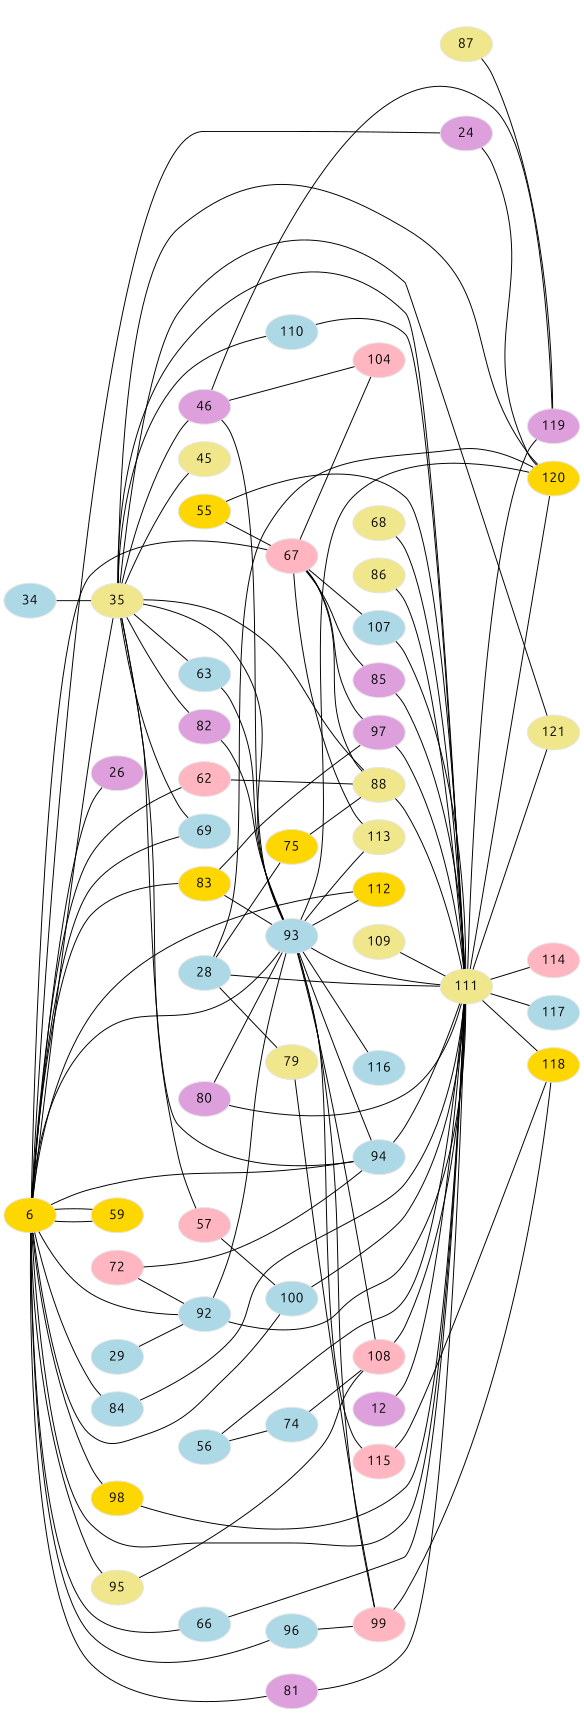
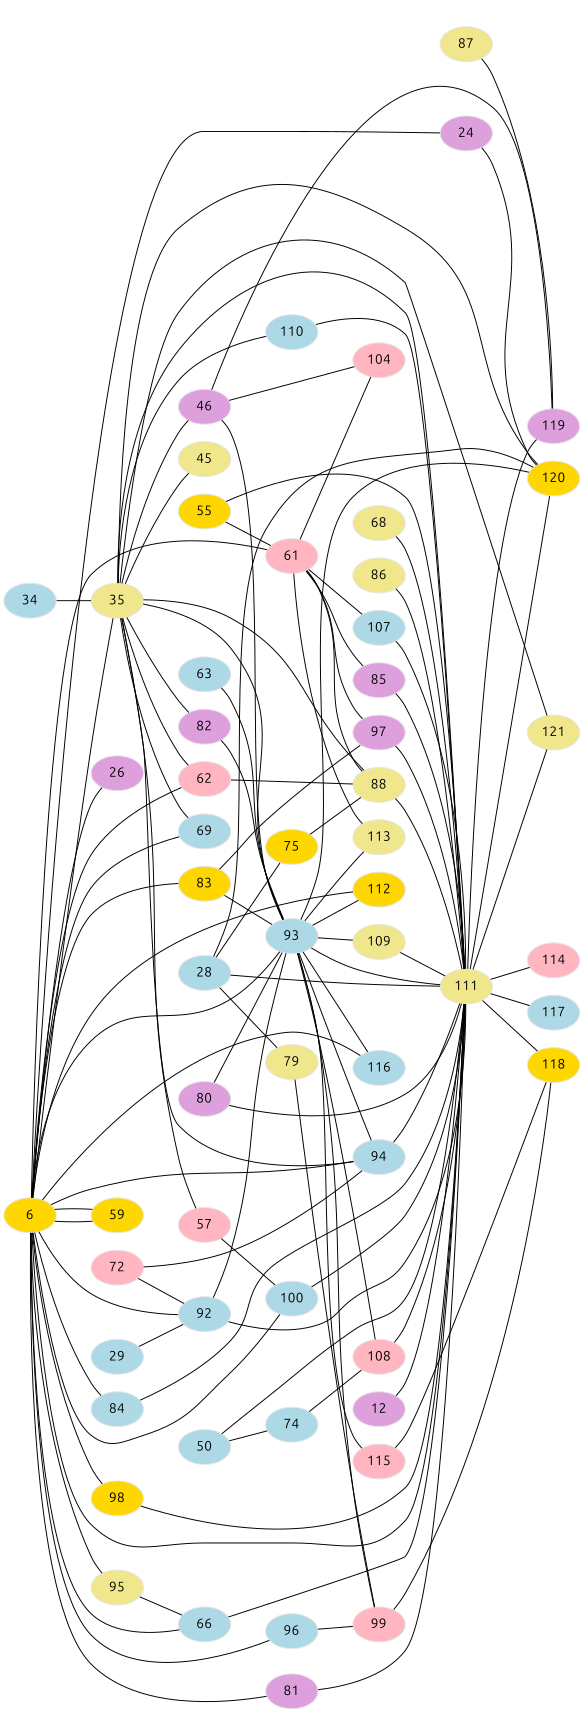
node "67": label "67" -> "61"
edge "35" -- "63": now "35" -- "62"
edge "93" -- "109": added
edge "116" -- "6": added
node "56": label "56" -> "50"
edge "108" -- "95": now "66" -- "95"
